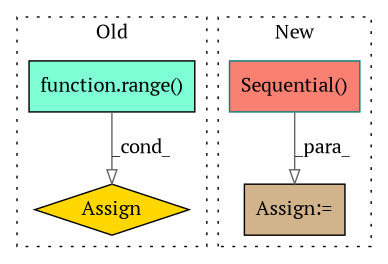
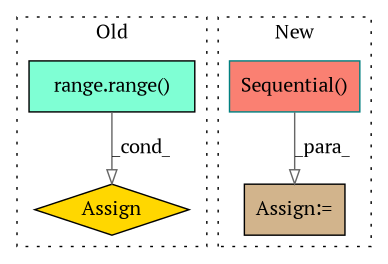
node "function.range()": label "function.range()" -> "range.range()"
